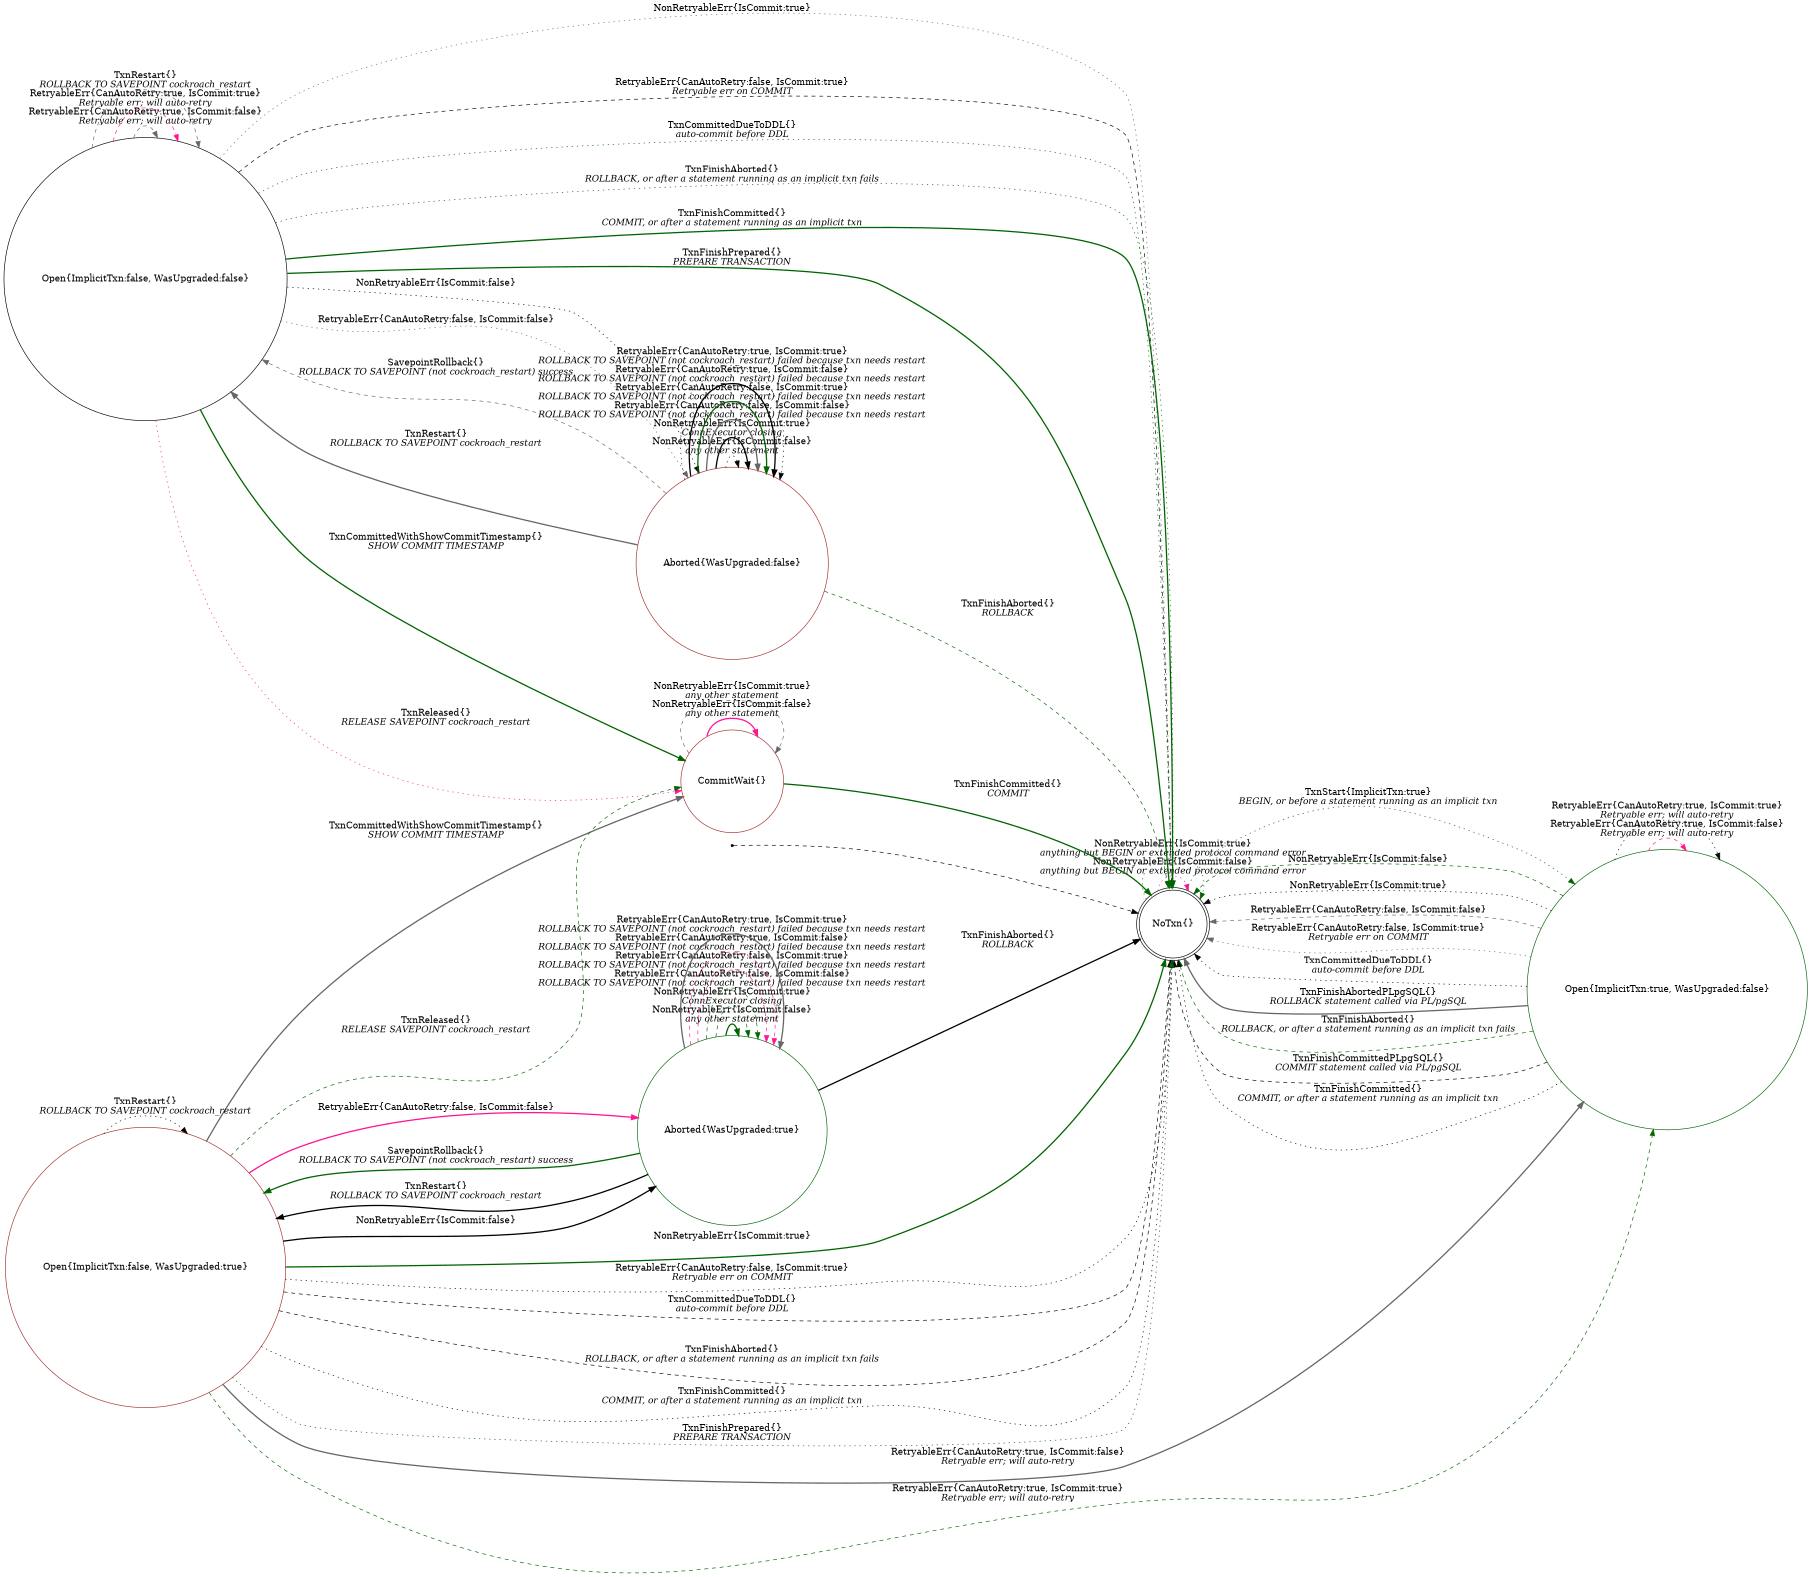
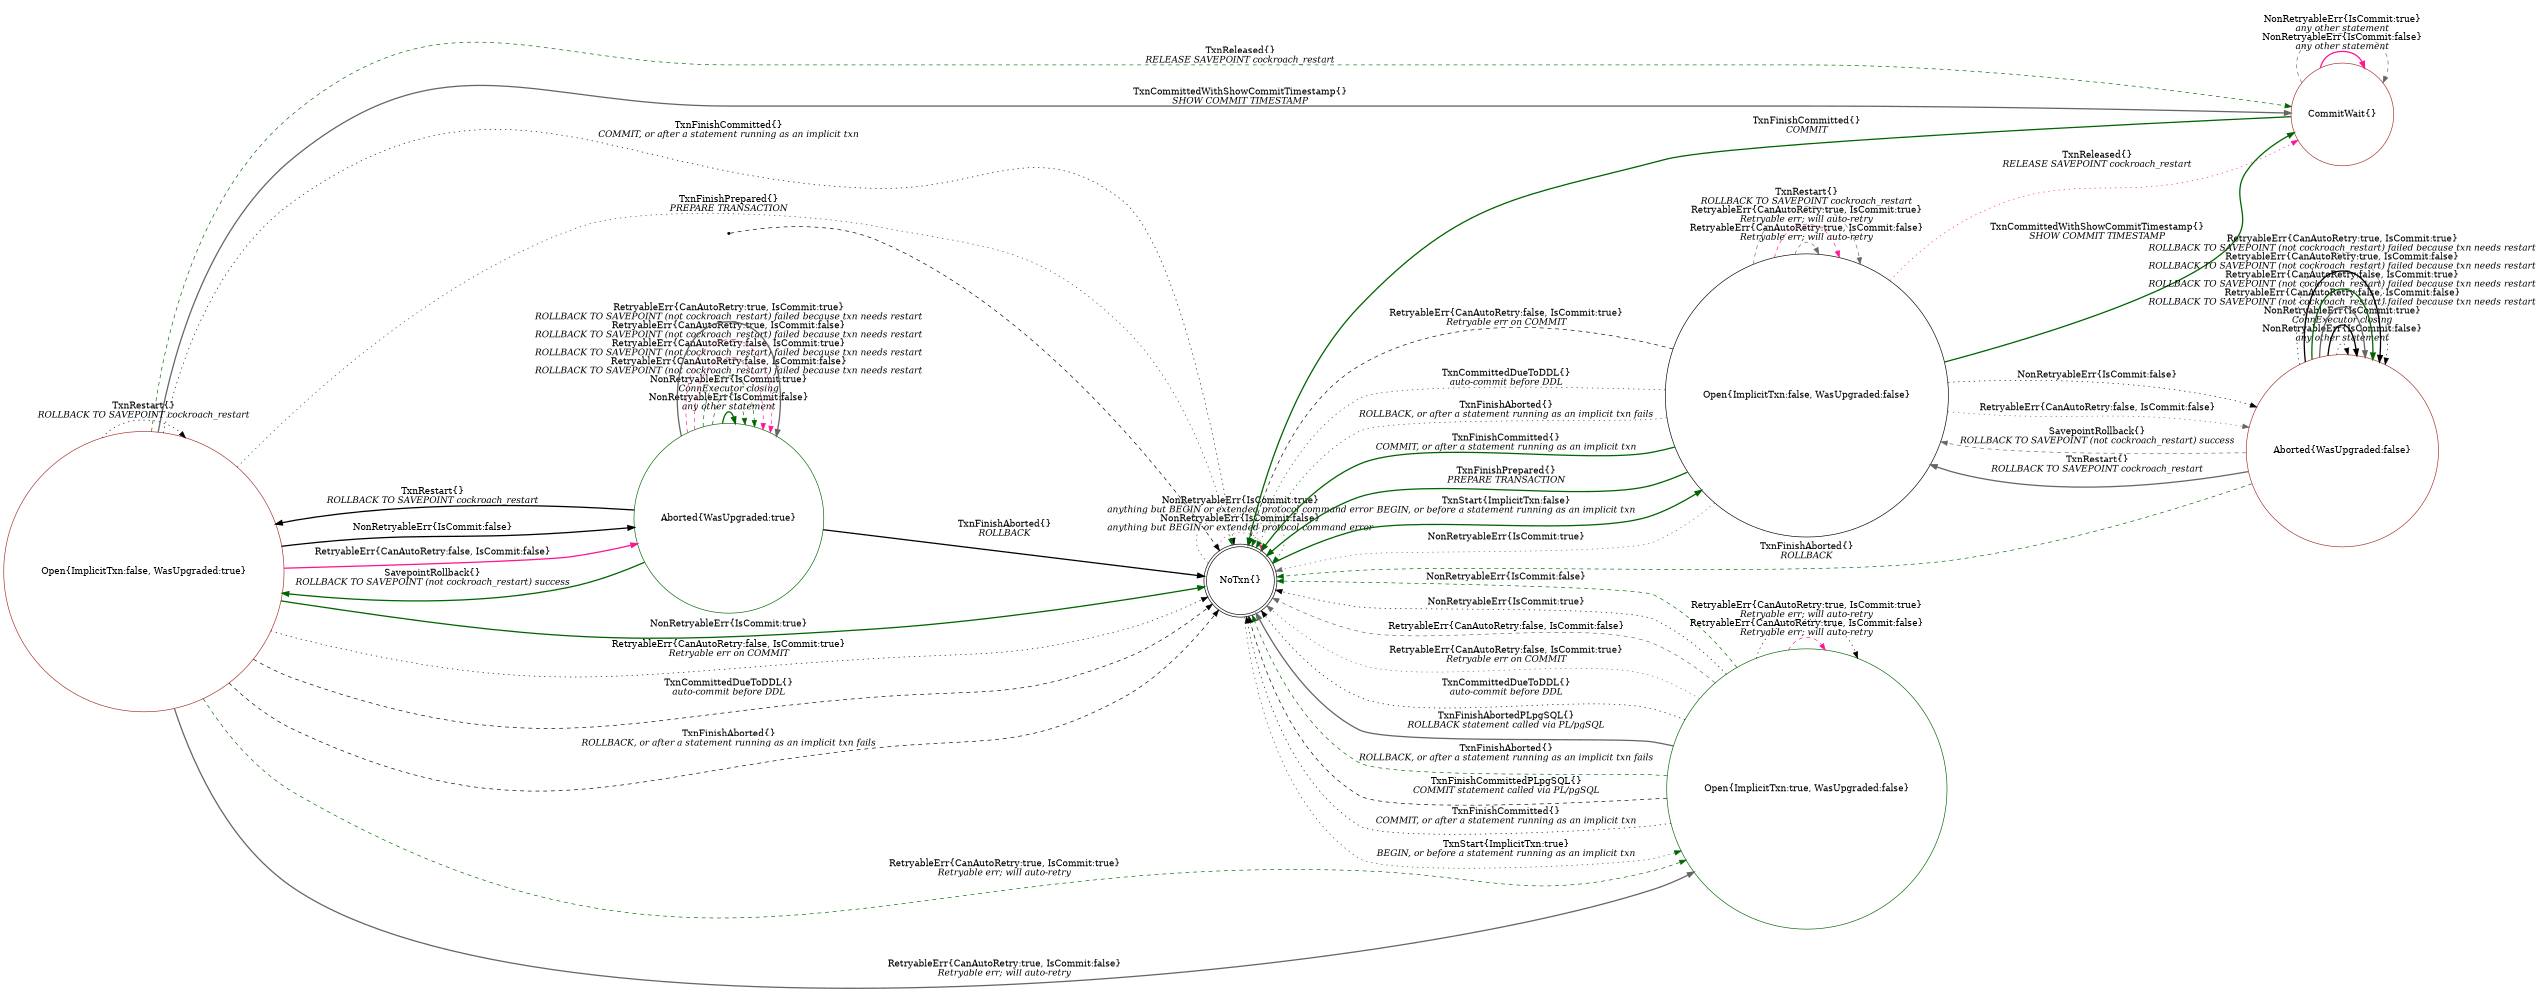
edge "NoTxn{}" -> "Open{ImplicitTxn:false, WasUpgraded:false}": added, label "TxnStart{ImplicitTxn:false} BEGIN, or before a statement running as an implicit txn"
